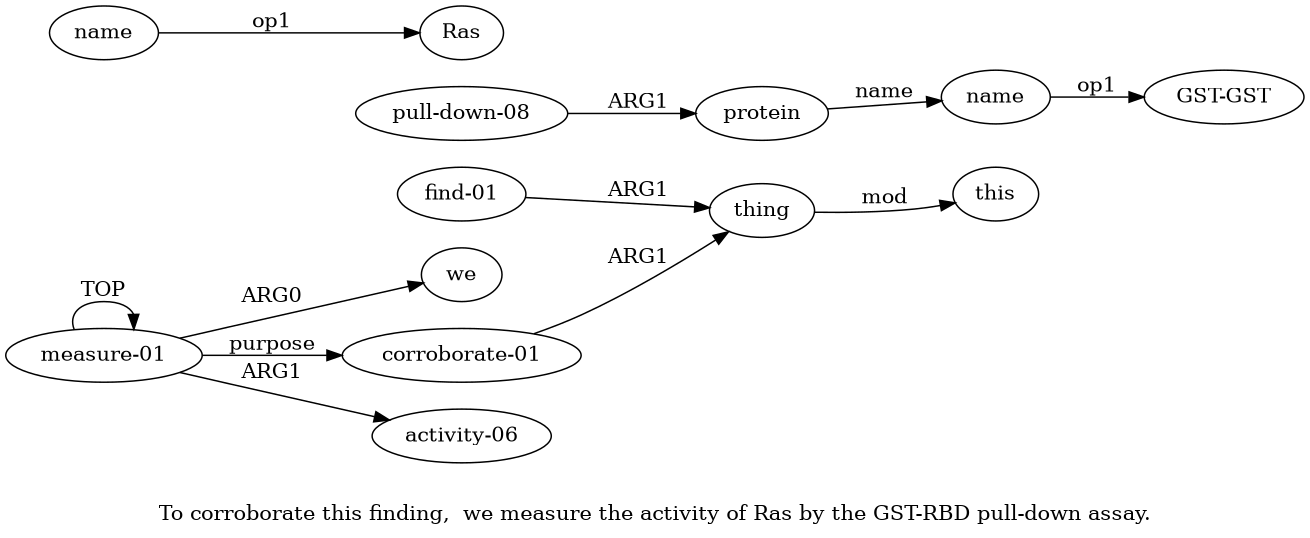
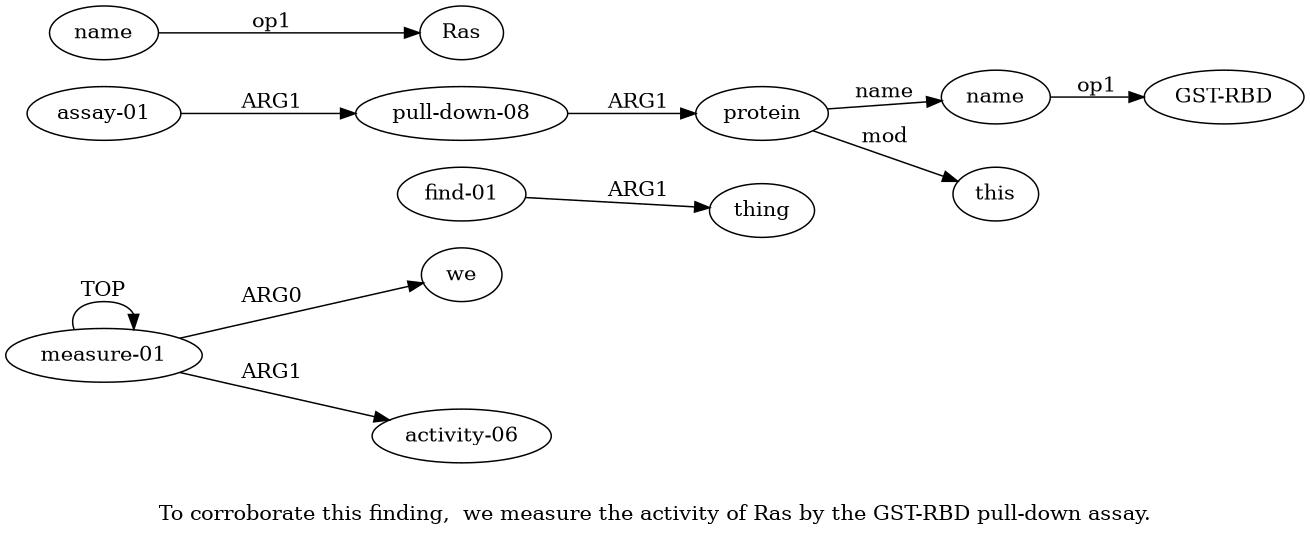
node "GST-GST": label "GST-GST" -> "GST-RBD"
node "assay-01": added
edge "thing" -> "this": now "protein" -> "this"
node "corroborate-01": removed
